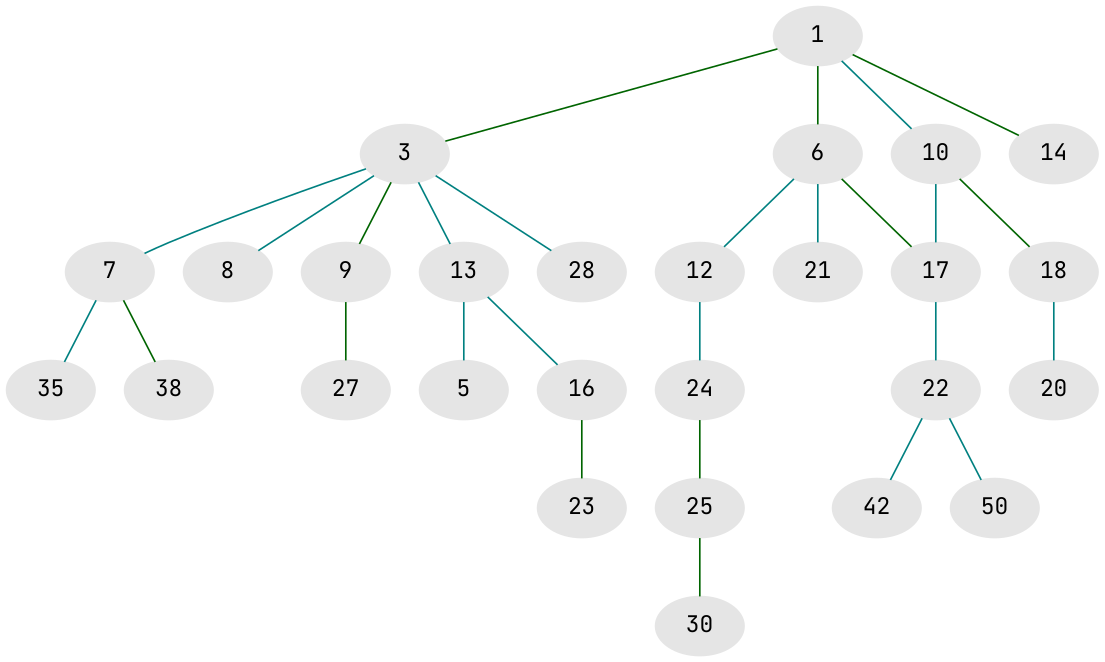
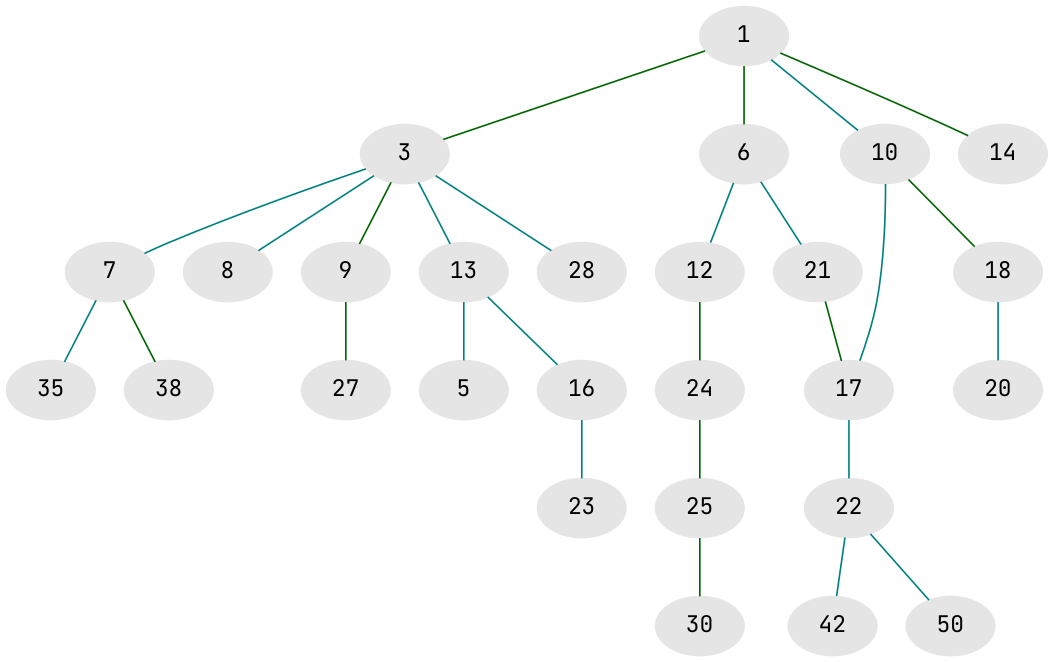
edge "6" -- "17": now "21" -- "17"
edge "12" -- "24": color teal -> darkgreen
edge "16" -- "23": color darkgreen -> teal
